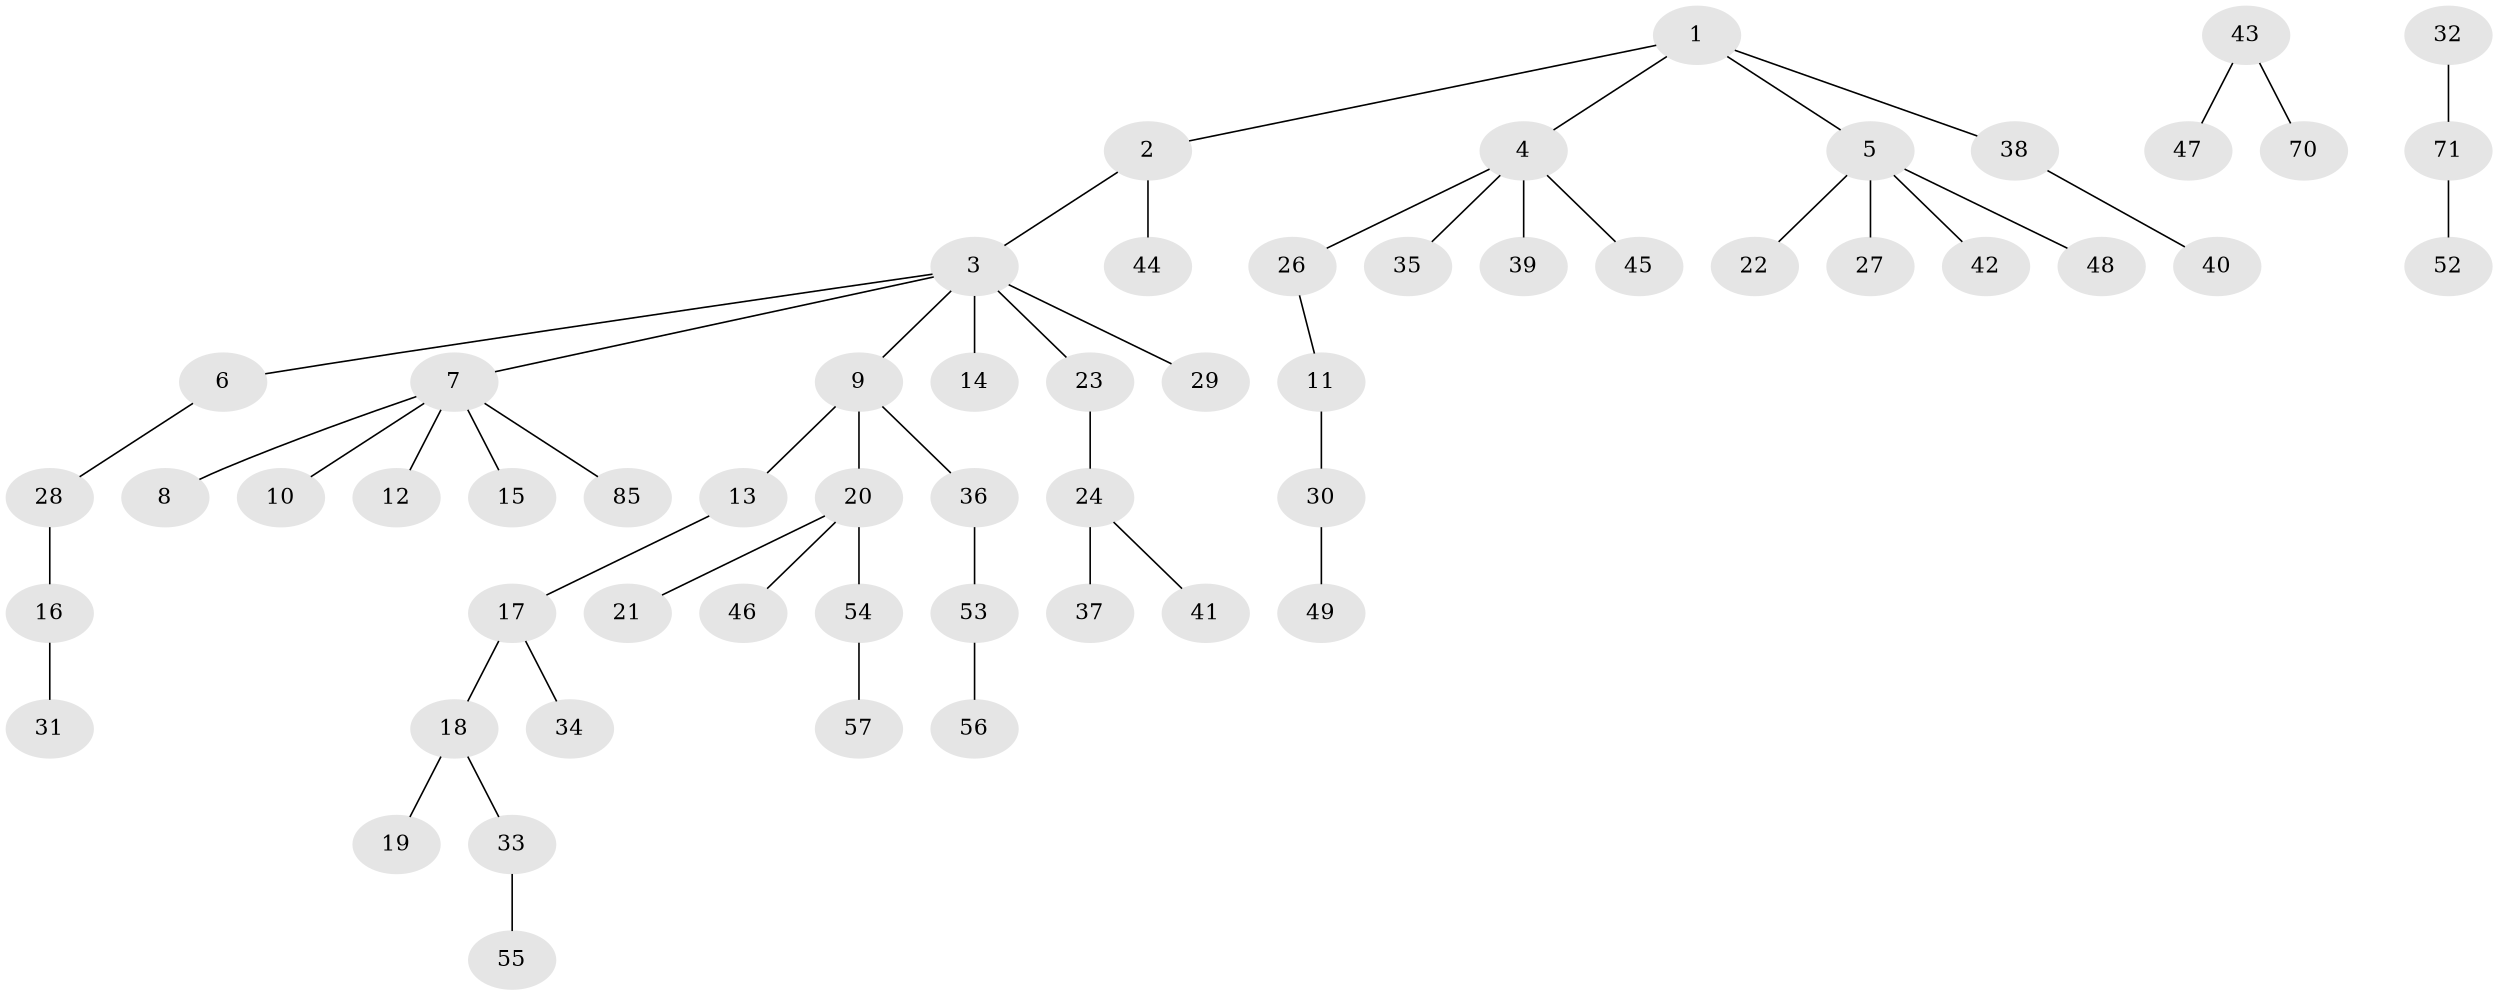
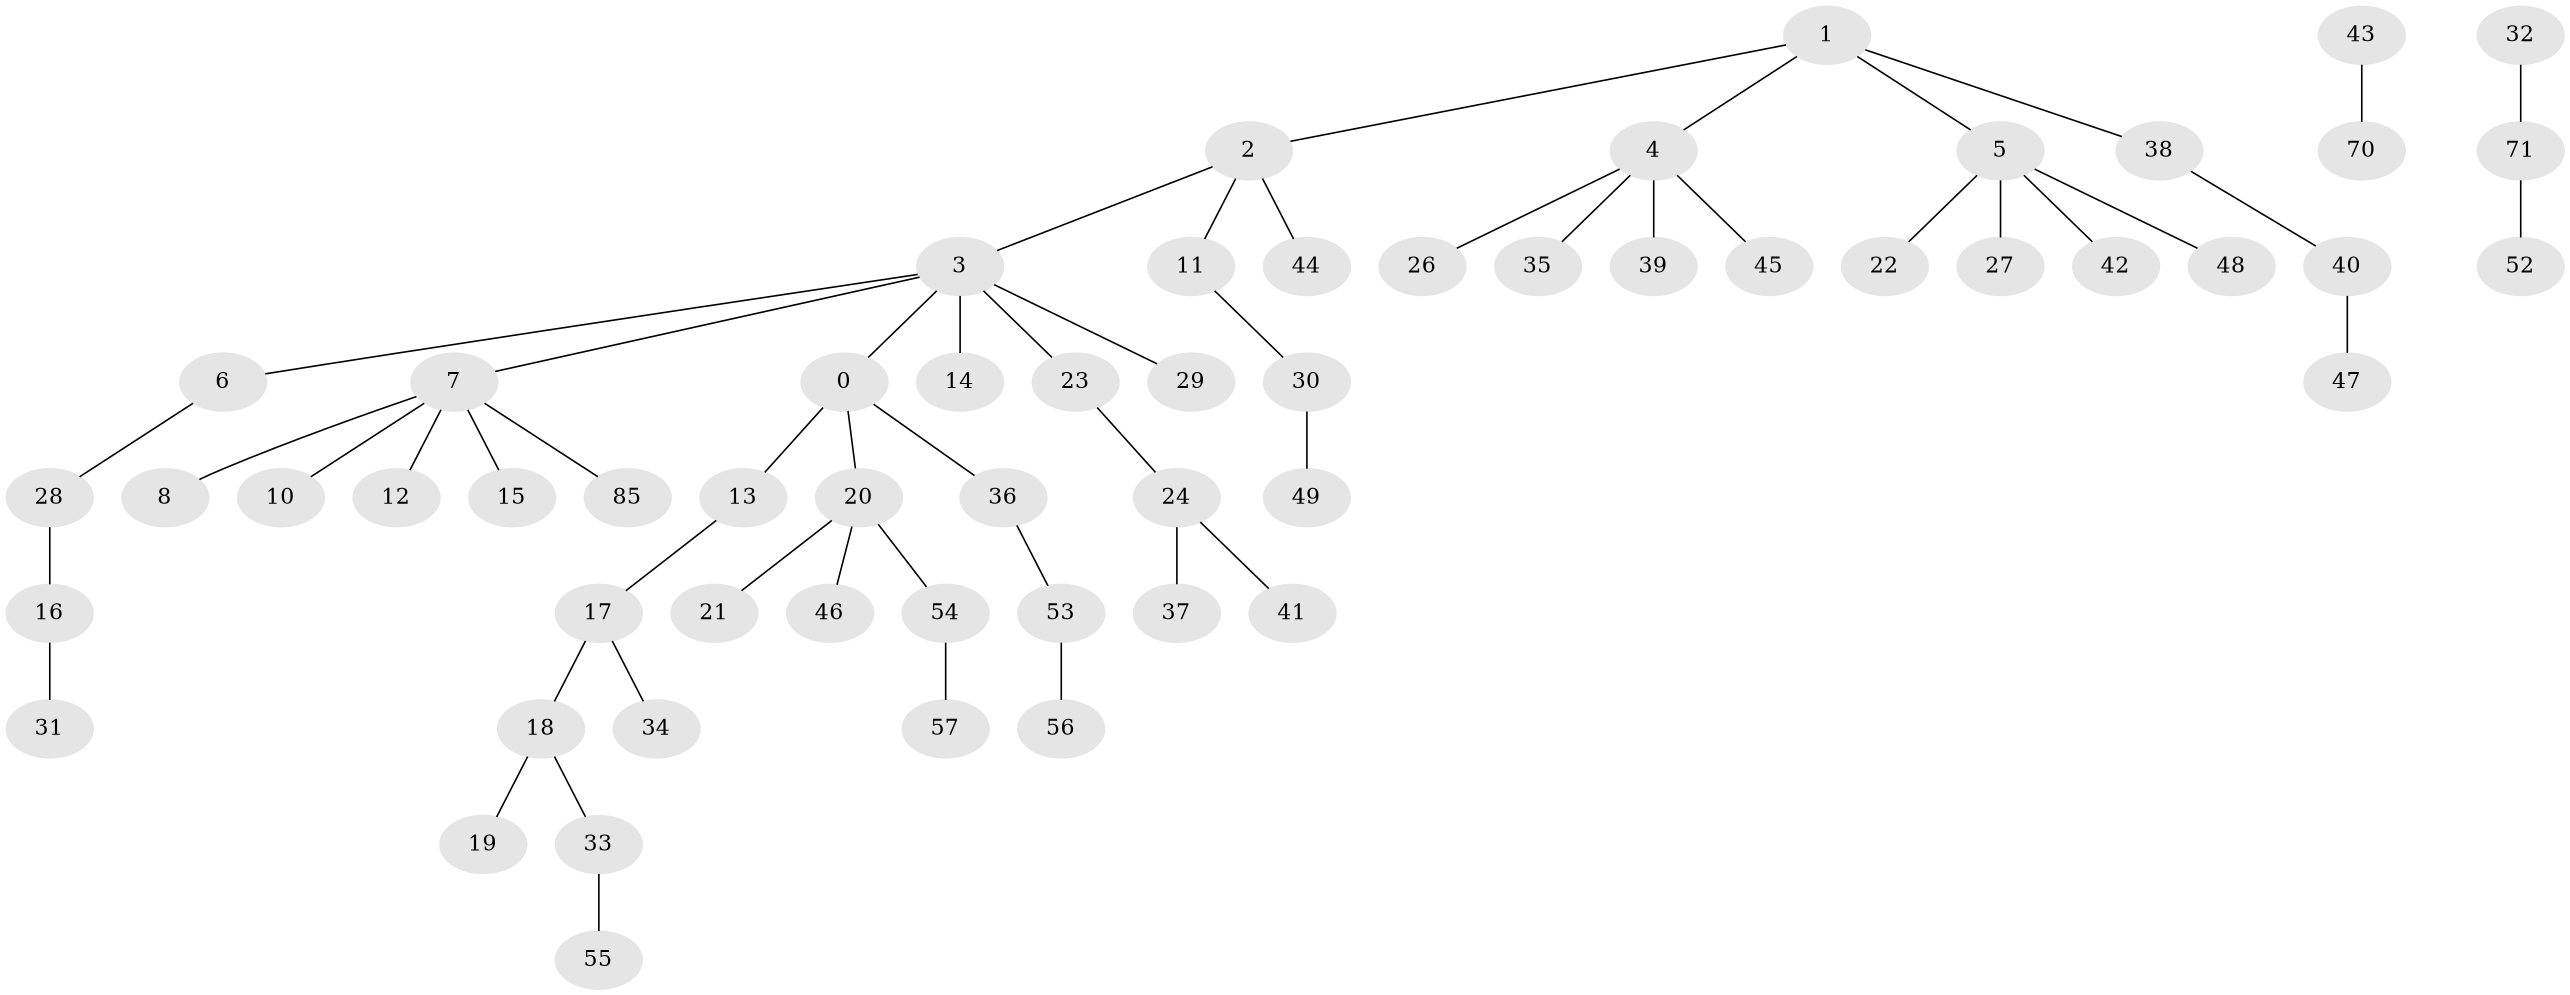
edge "43" -- "47": now "40" -- "47"
edge "26" -- "11": now "2" -- "11"
node "9": label "9" -> "0"
